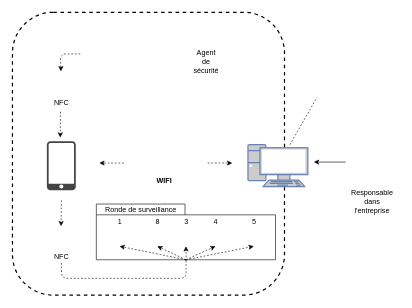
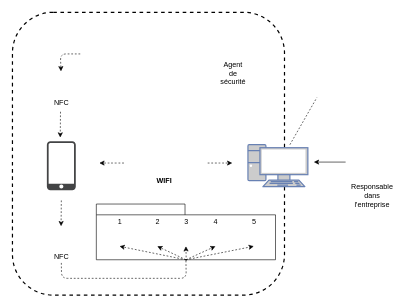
node "Agent de sécurité": moved (206, 62) -> (233, 74)
node "Responsable dans l'entreprise": moved (372, 202) -> (372, 196)
node "Ronde de surveillance": removed
node "8": label "8" -> "2"
